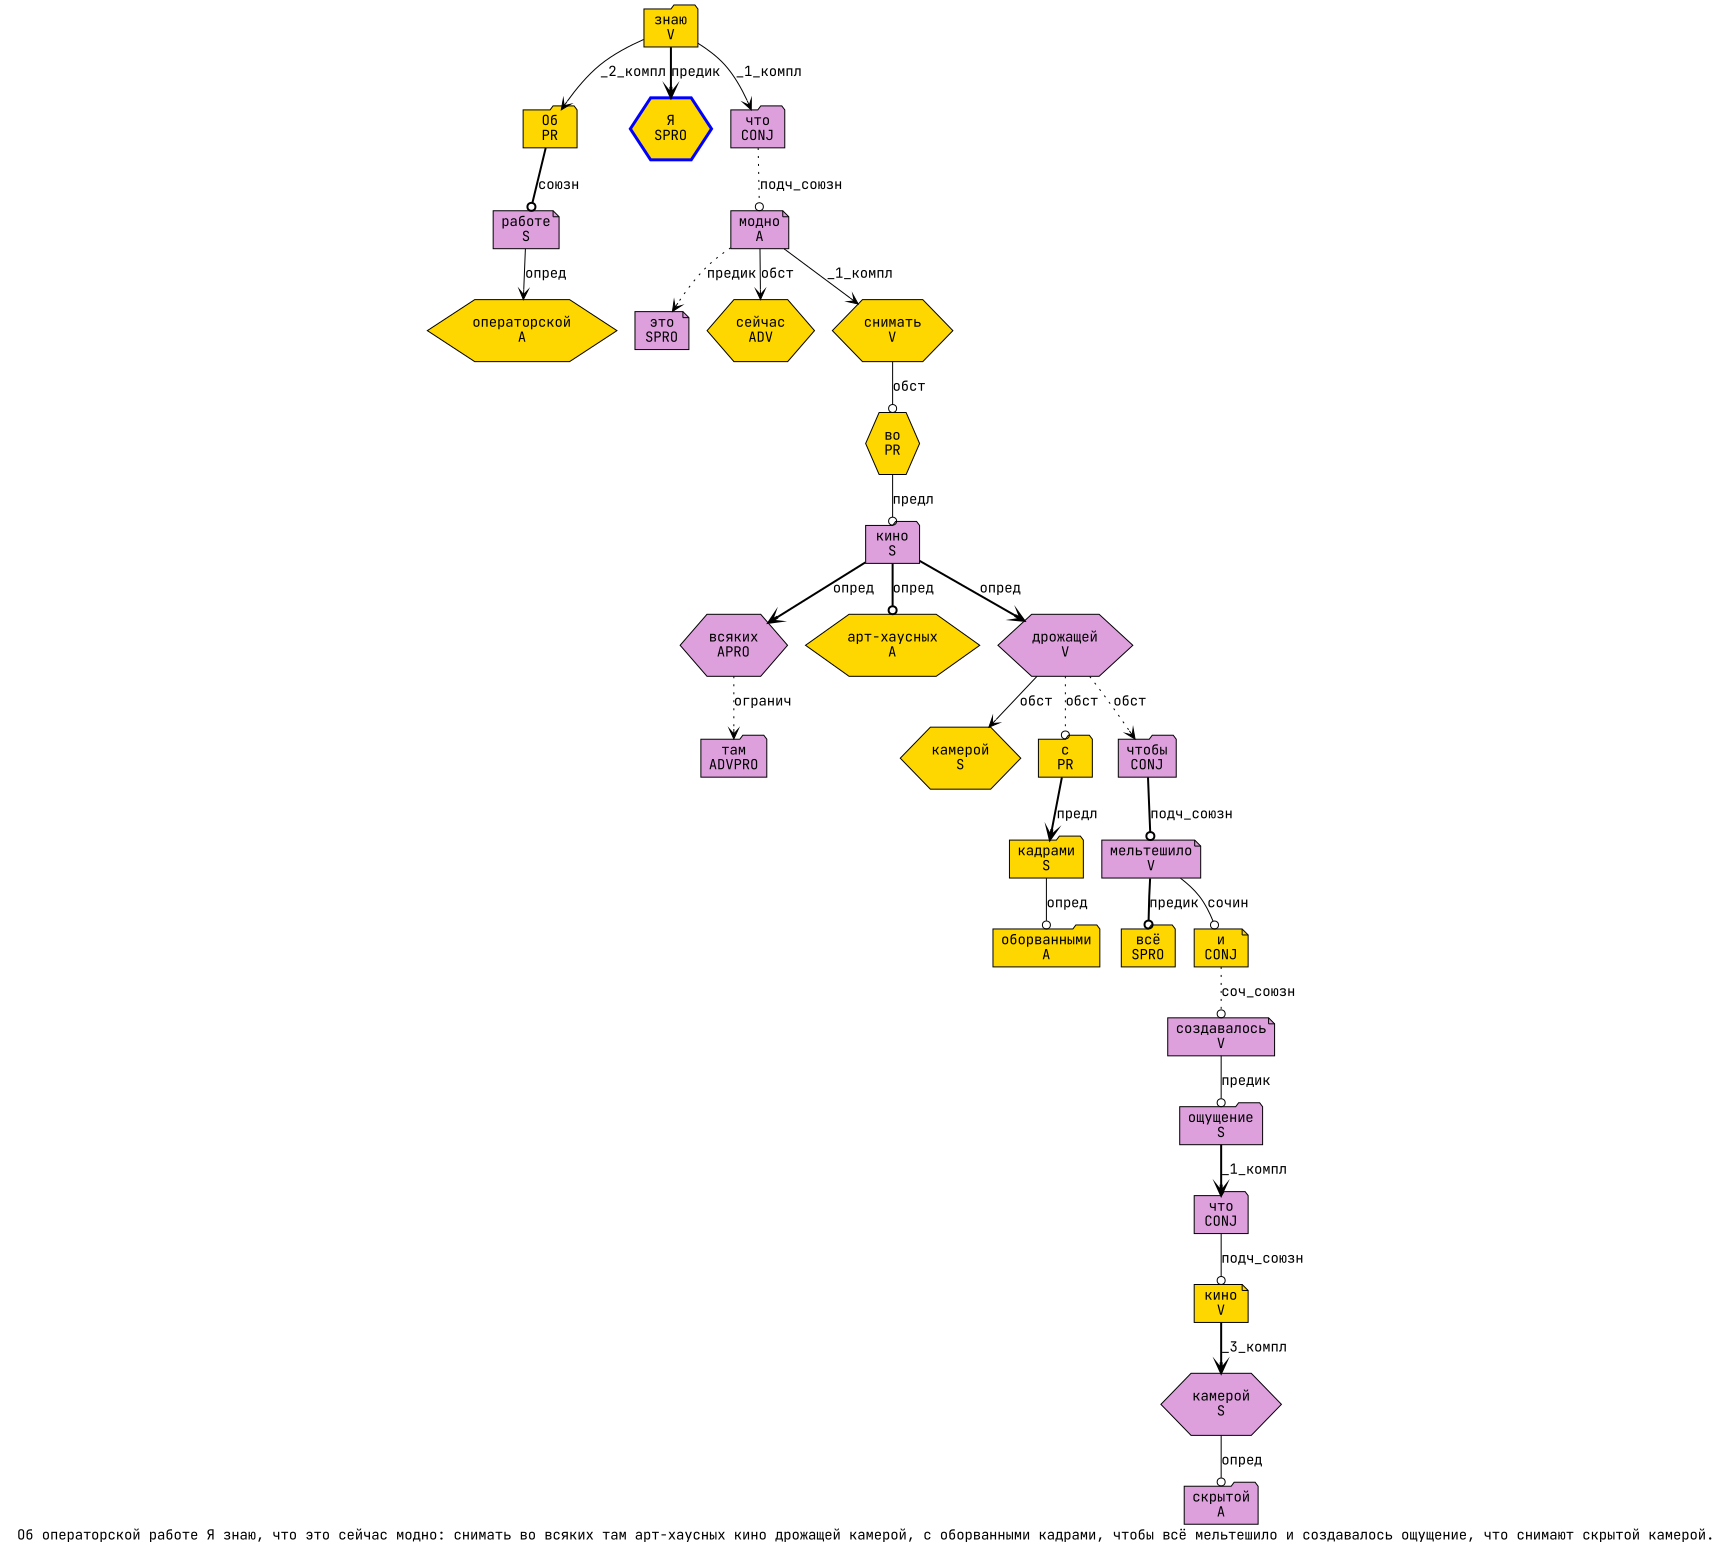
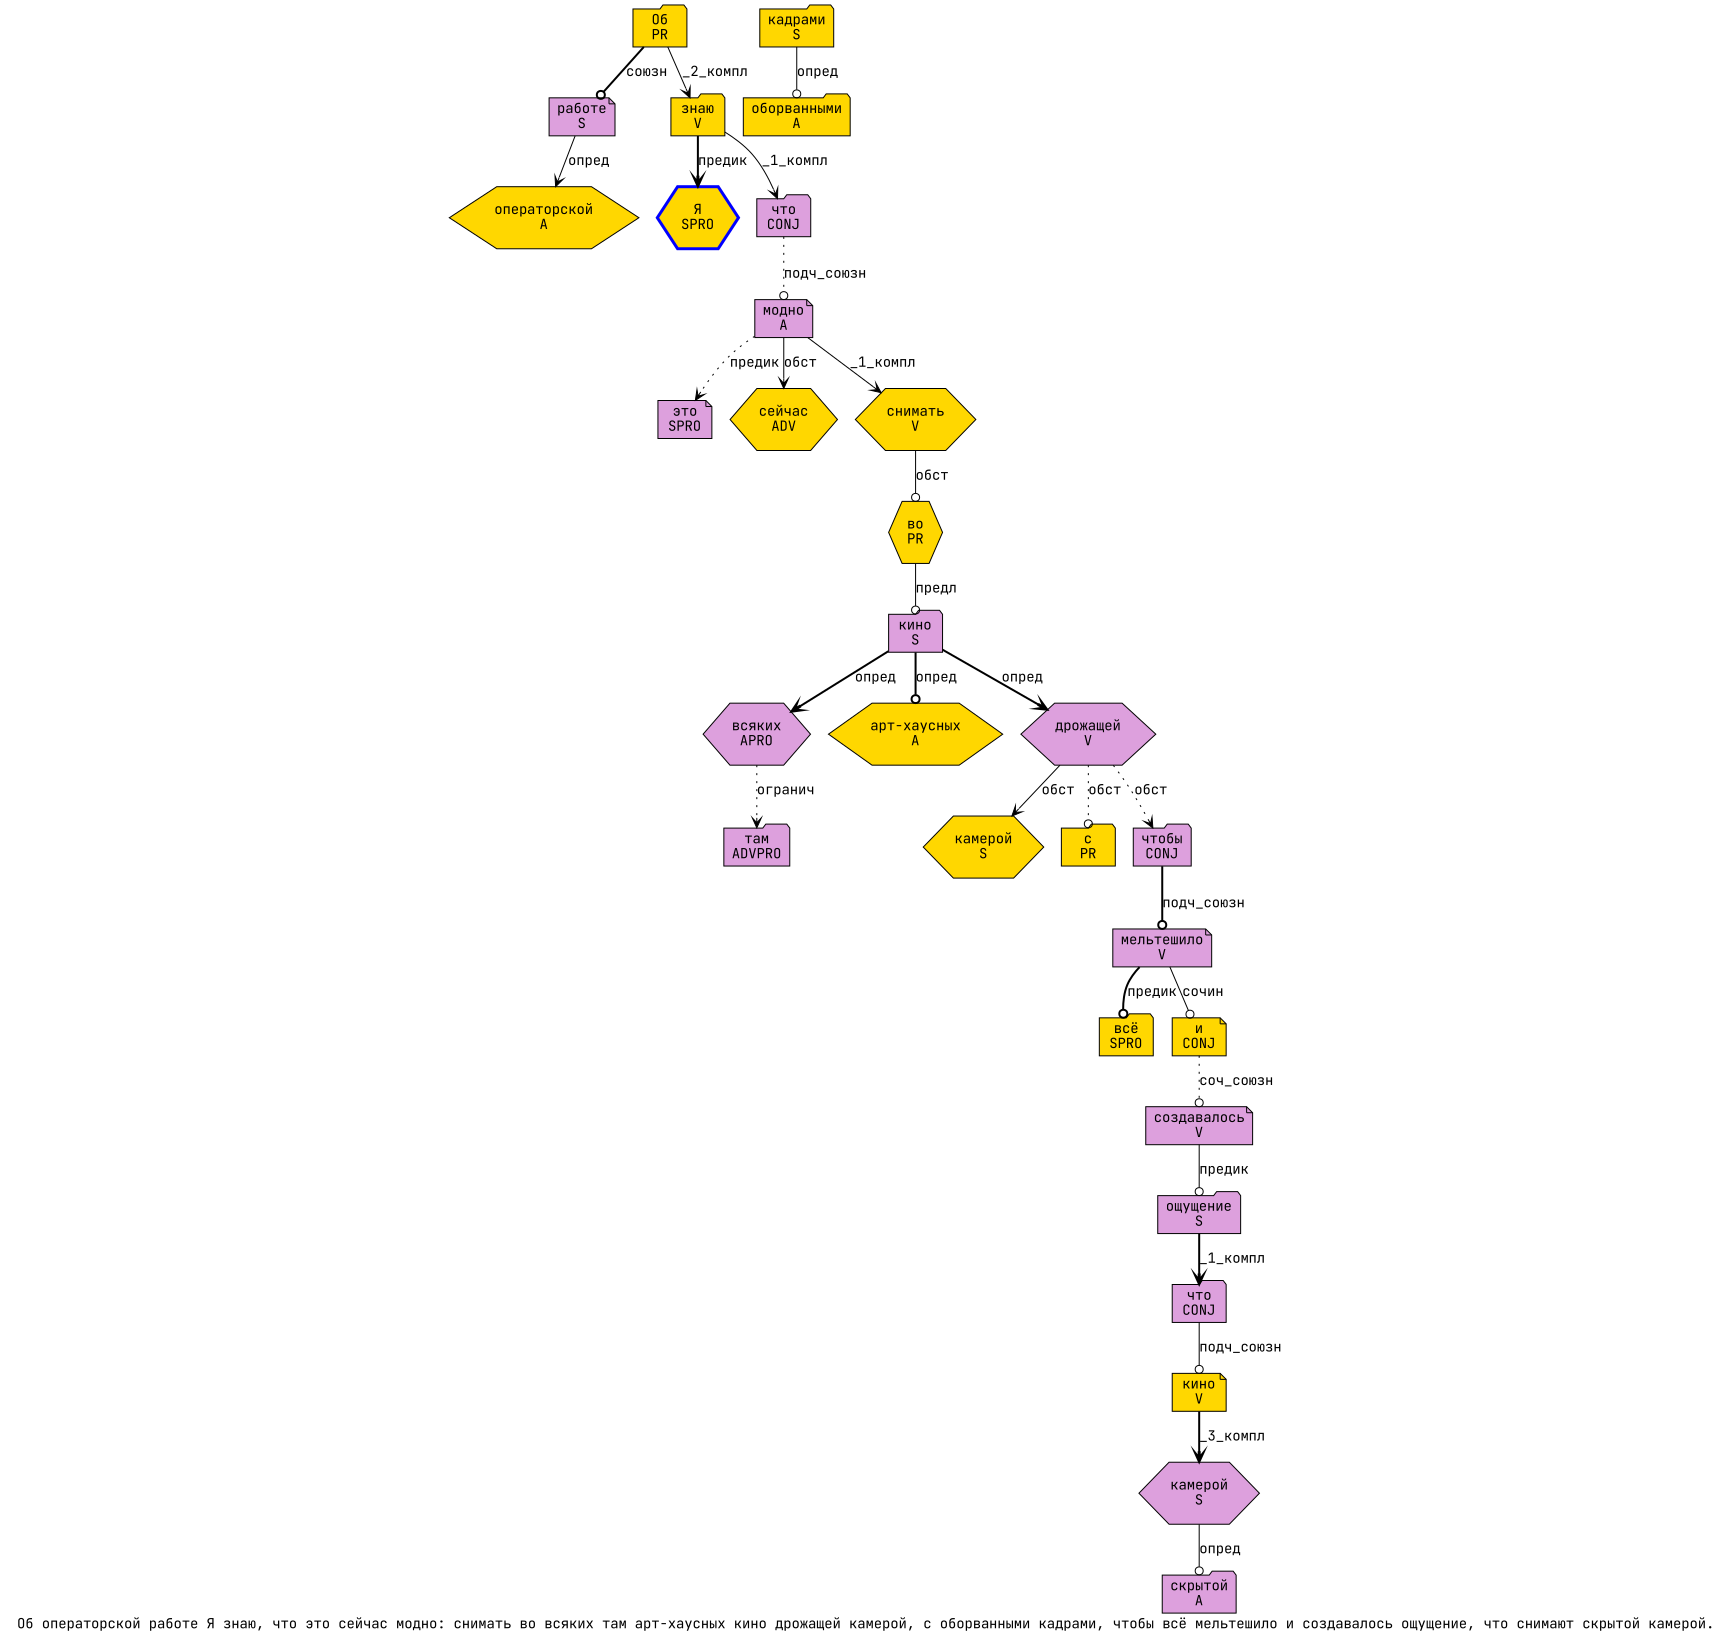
edge "знаю V" -> "Об PR": reversed
edge "с PR" -> "кадрами S": removed, label "предл"
